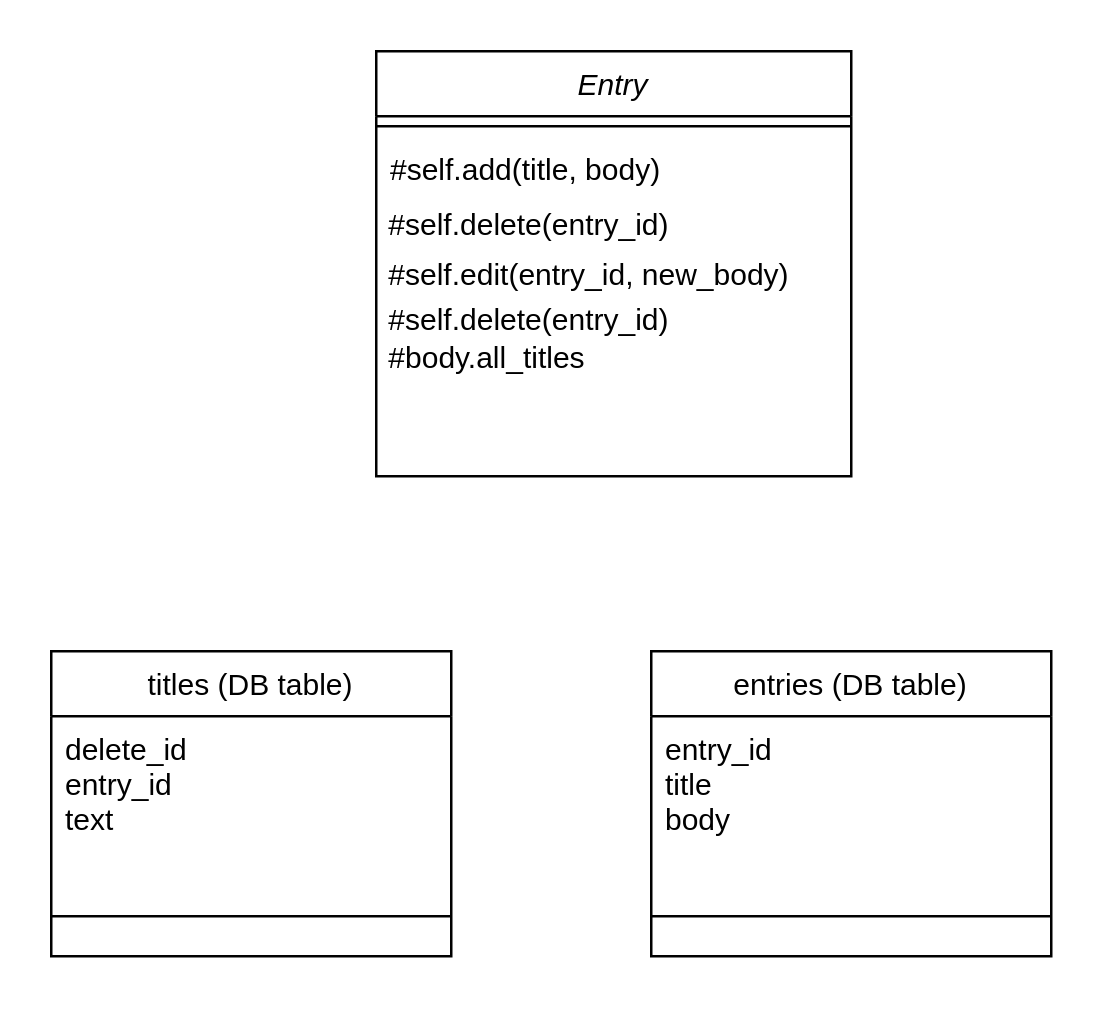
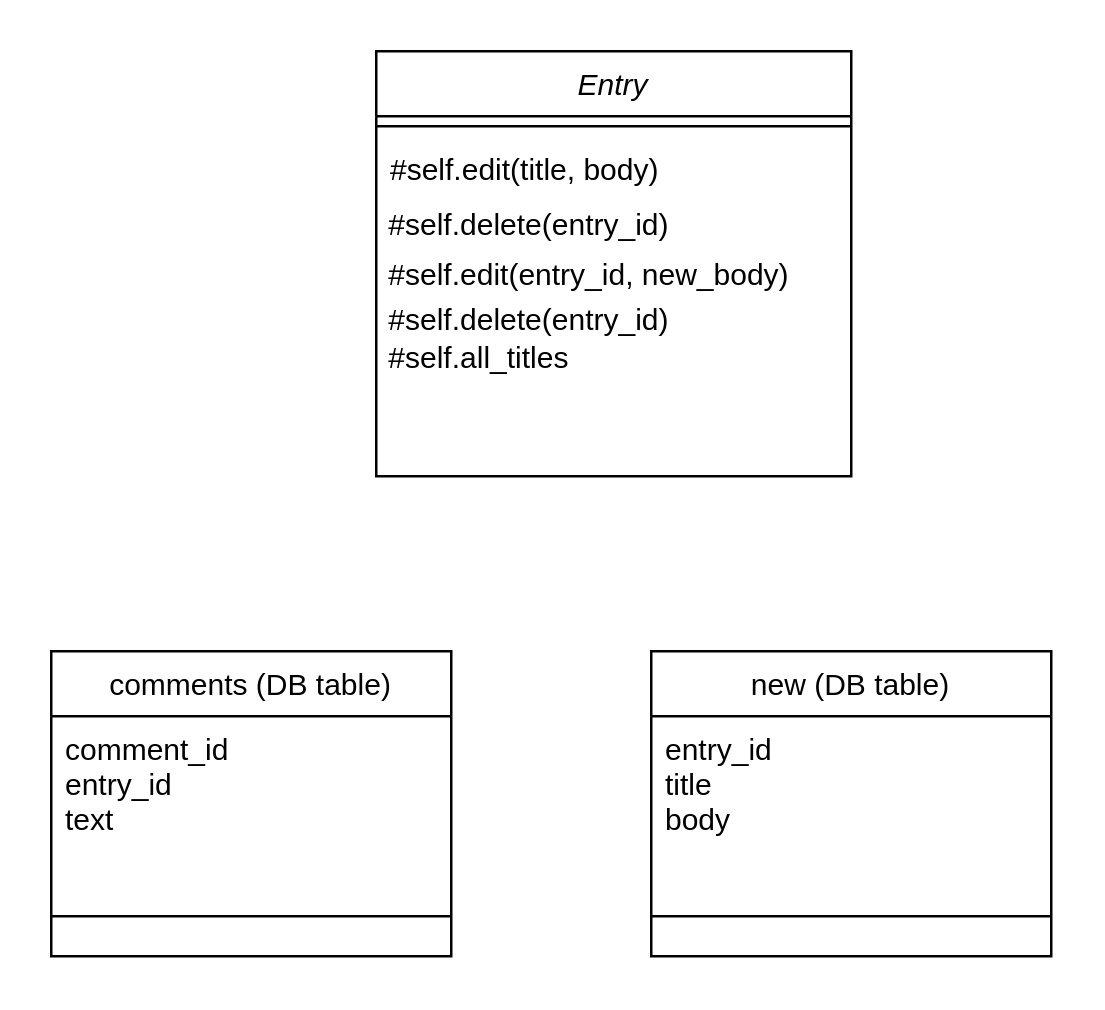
node "#self.add(title, body)": label "#self.add(title, body)" -> "#self.edit(title, body)"
node "#self.delete(entry_id) #body.all_titles": label "#self.delete(entry_id) #body.all_titles" -> "#self.delete(entry_id) #self.all_titles"
node "titles (DB table)": label "titles (DB table)" -> "comments (DB table)"
node "entries (DB table)": label "entries (DB table)" -> "new (DB table)"
node "delete_id entry_id text": label "delete_id entry_id text" -> "comment_id entry_id text"
